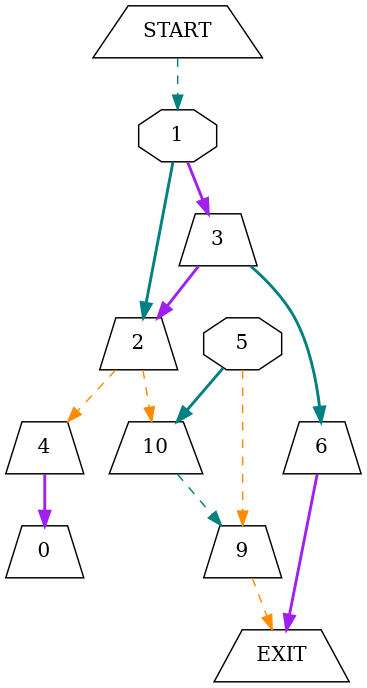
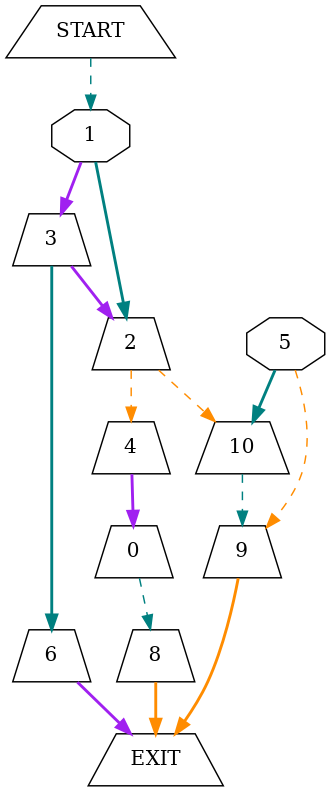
edge "9" -> "EXIT": style dashed -> bold
node "8": added
